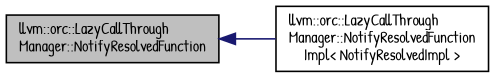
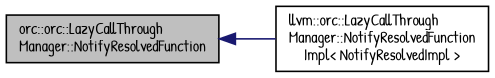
node "llvm::orc::LazyCallThrough Manager::NotifyResolvedFunction": label "llvm::orc::LazyCallThrough Manager::NotifyResolvedFunction" -> "orc::orc::LazyCallThrough Manager::NotifyResolvedFunction"
